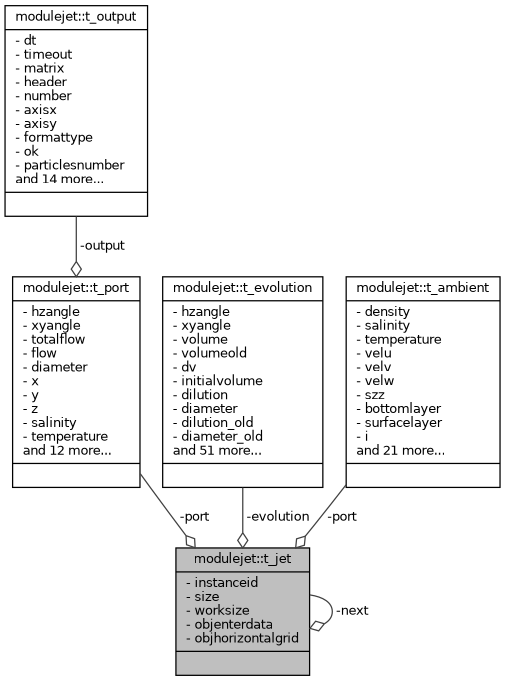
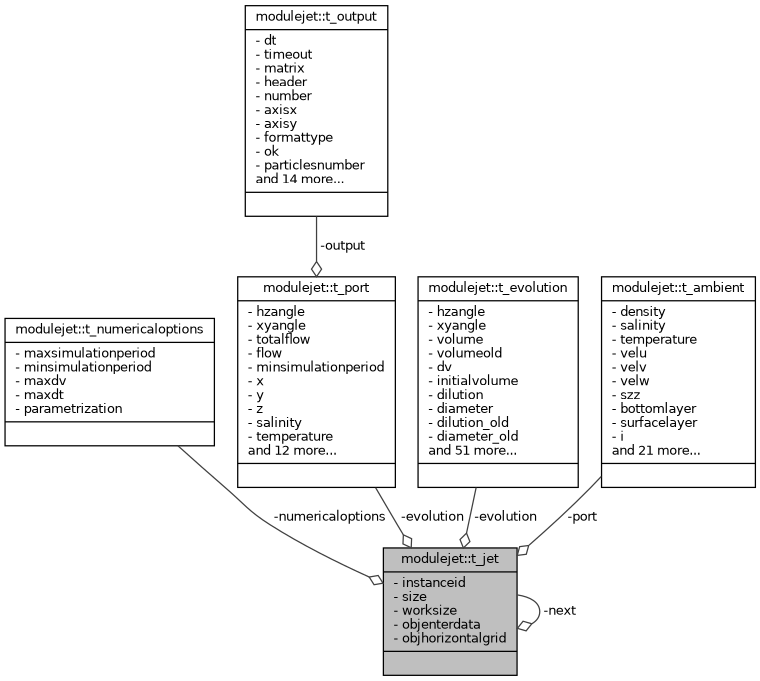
node "modulejet::t_port": text "- diameter" -> "- minsimulationperiod"
node "modulejet::t_numericaloptions": added
edge "modulejet::t_port" -> "modulejet::t_jet": label " -port" -> " -evolution"
